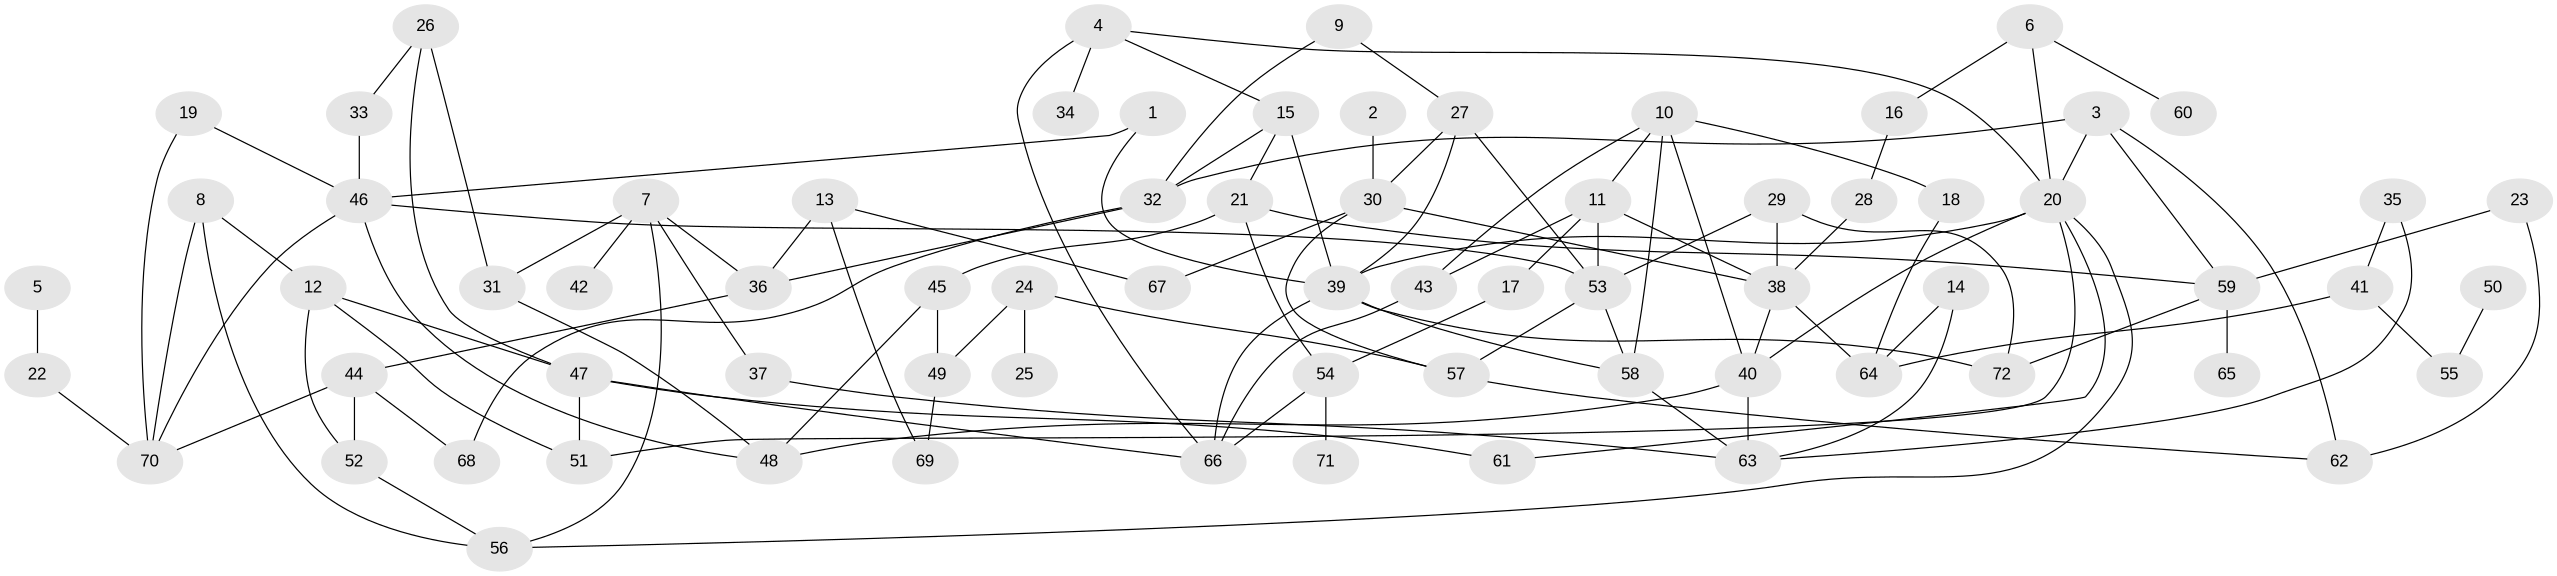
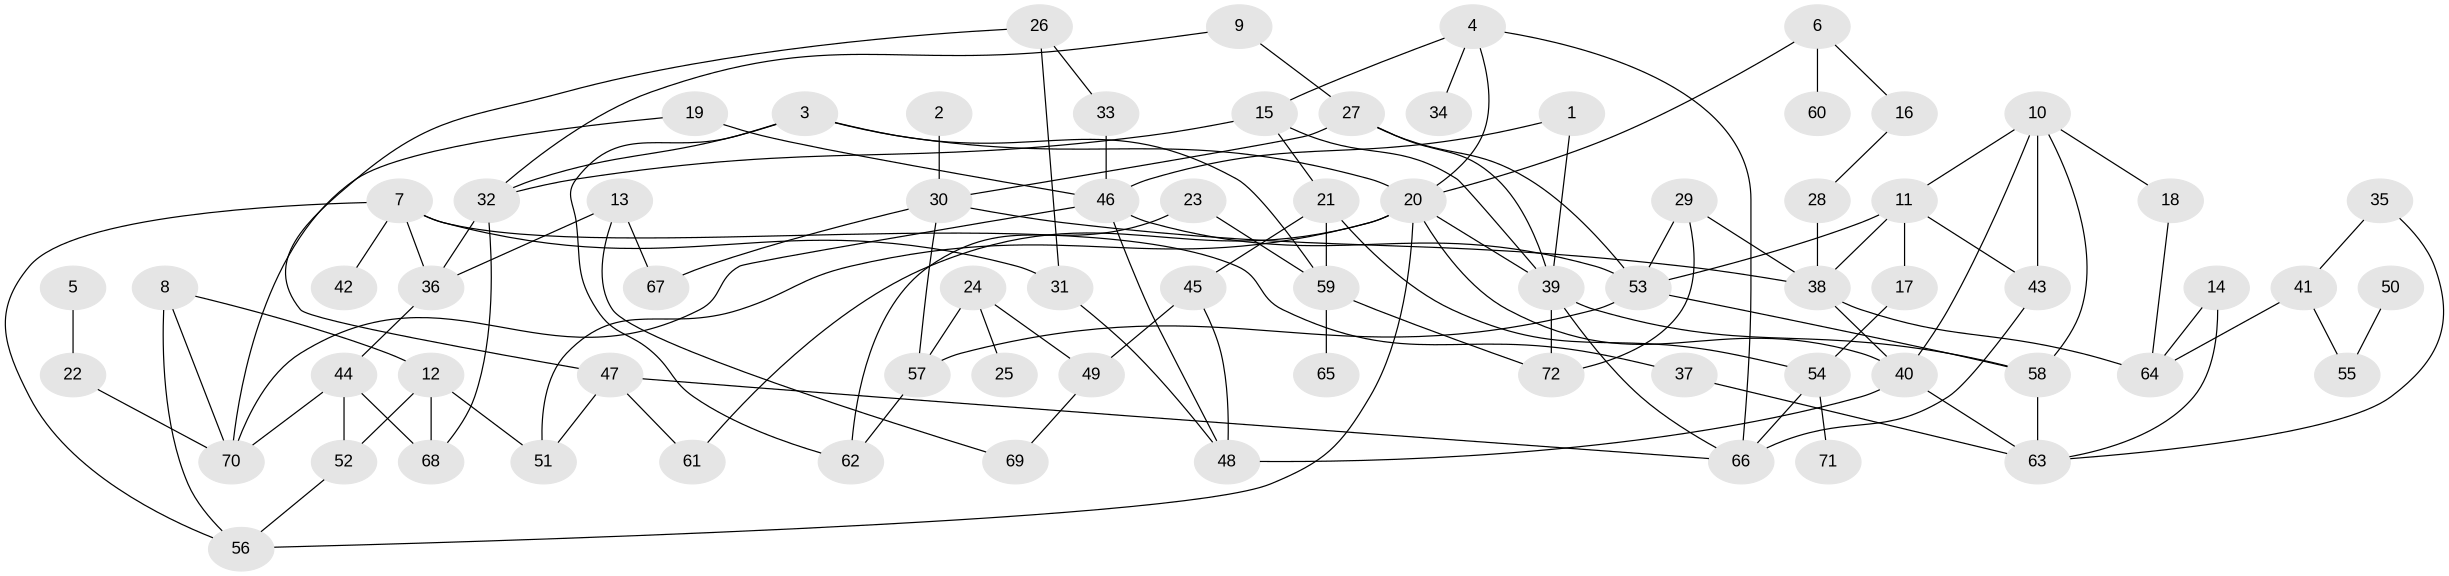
edge "12" -- "47": now "12" -- "68"
